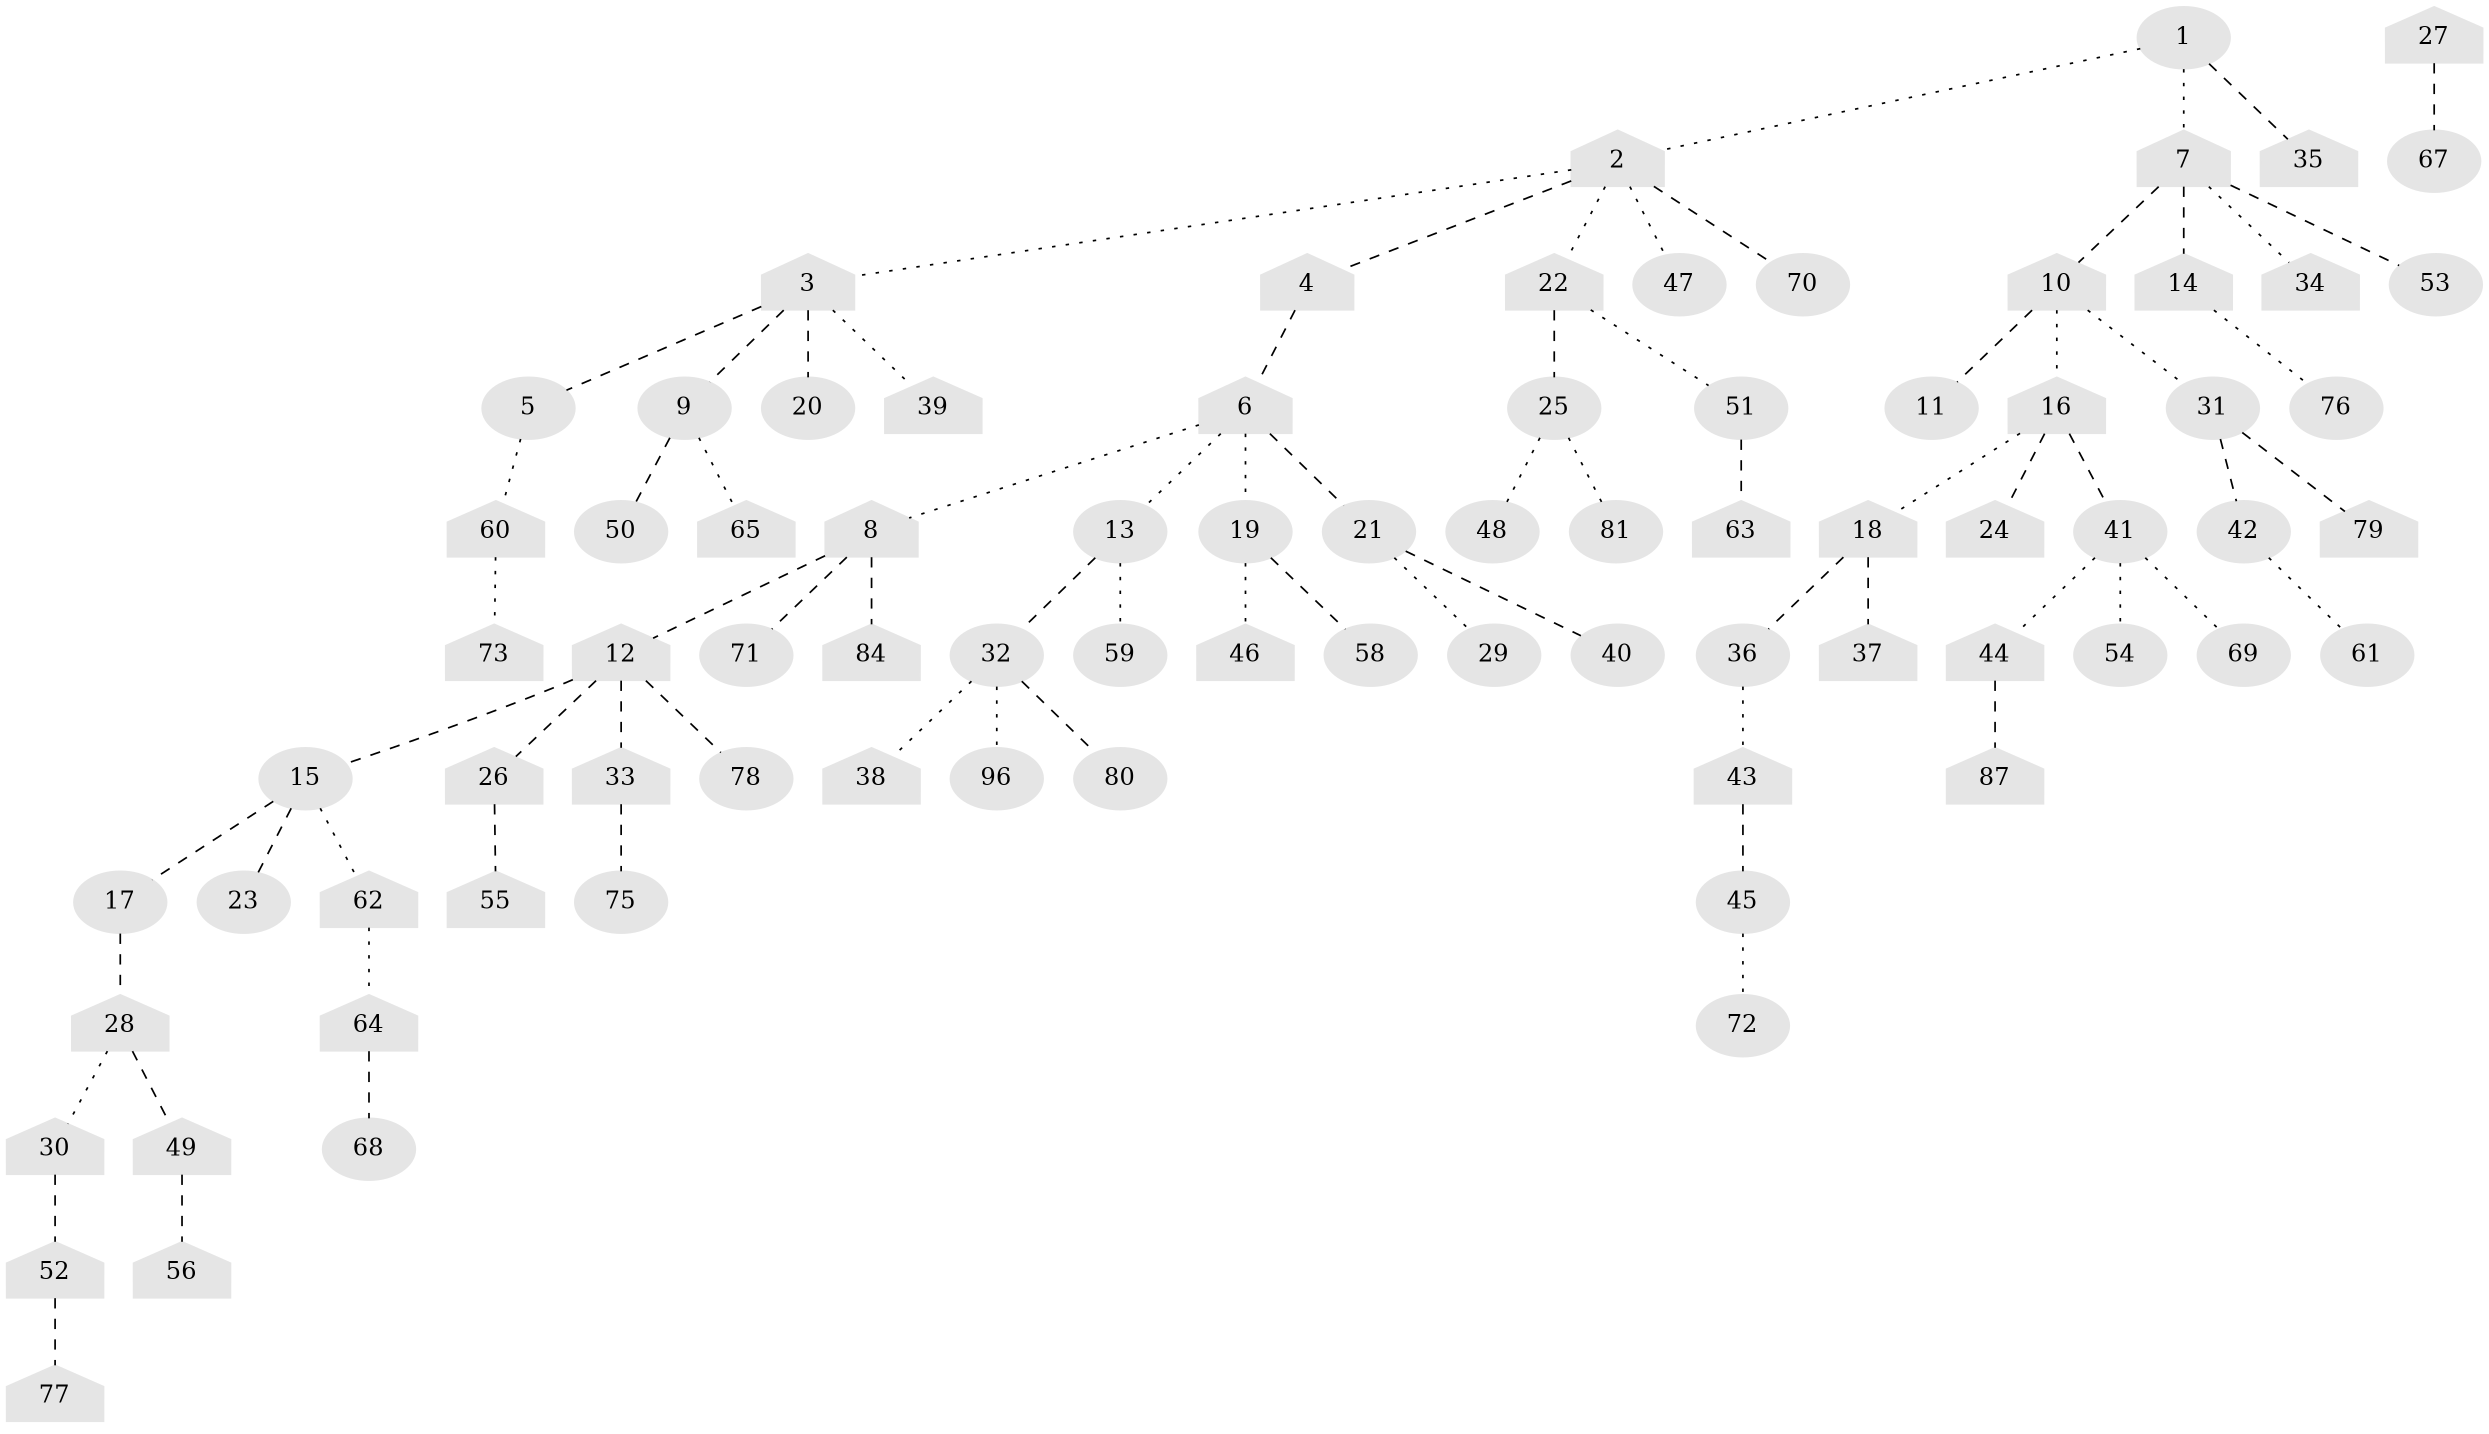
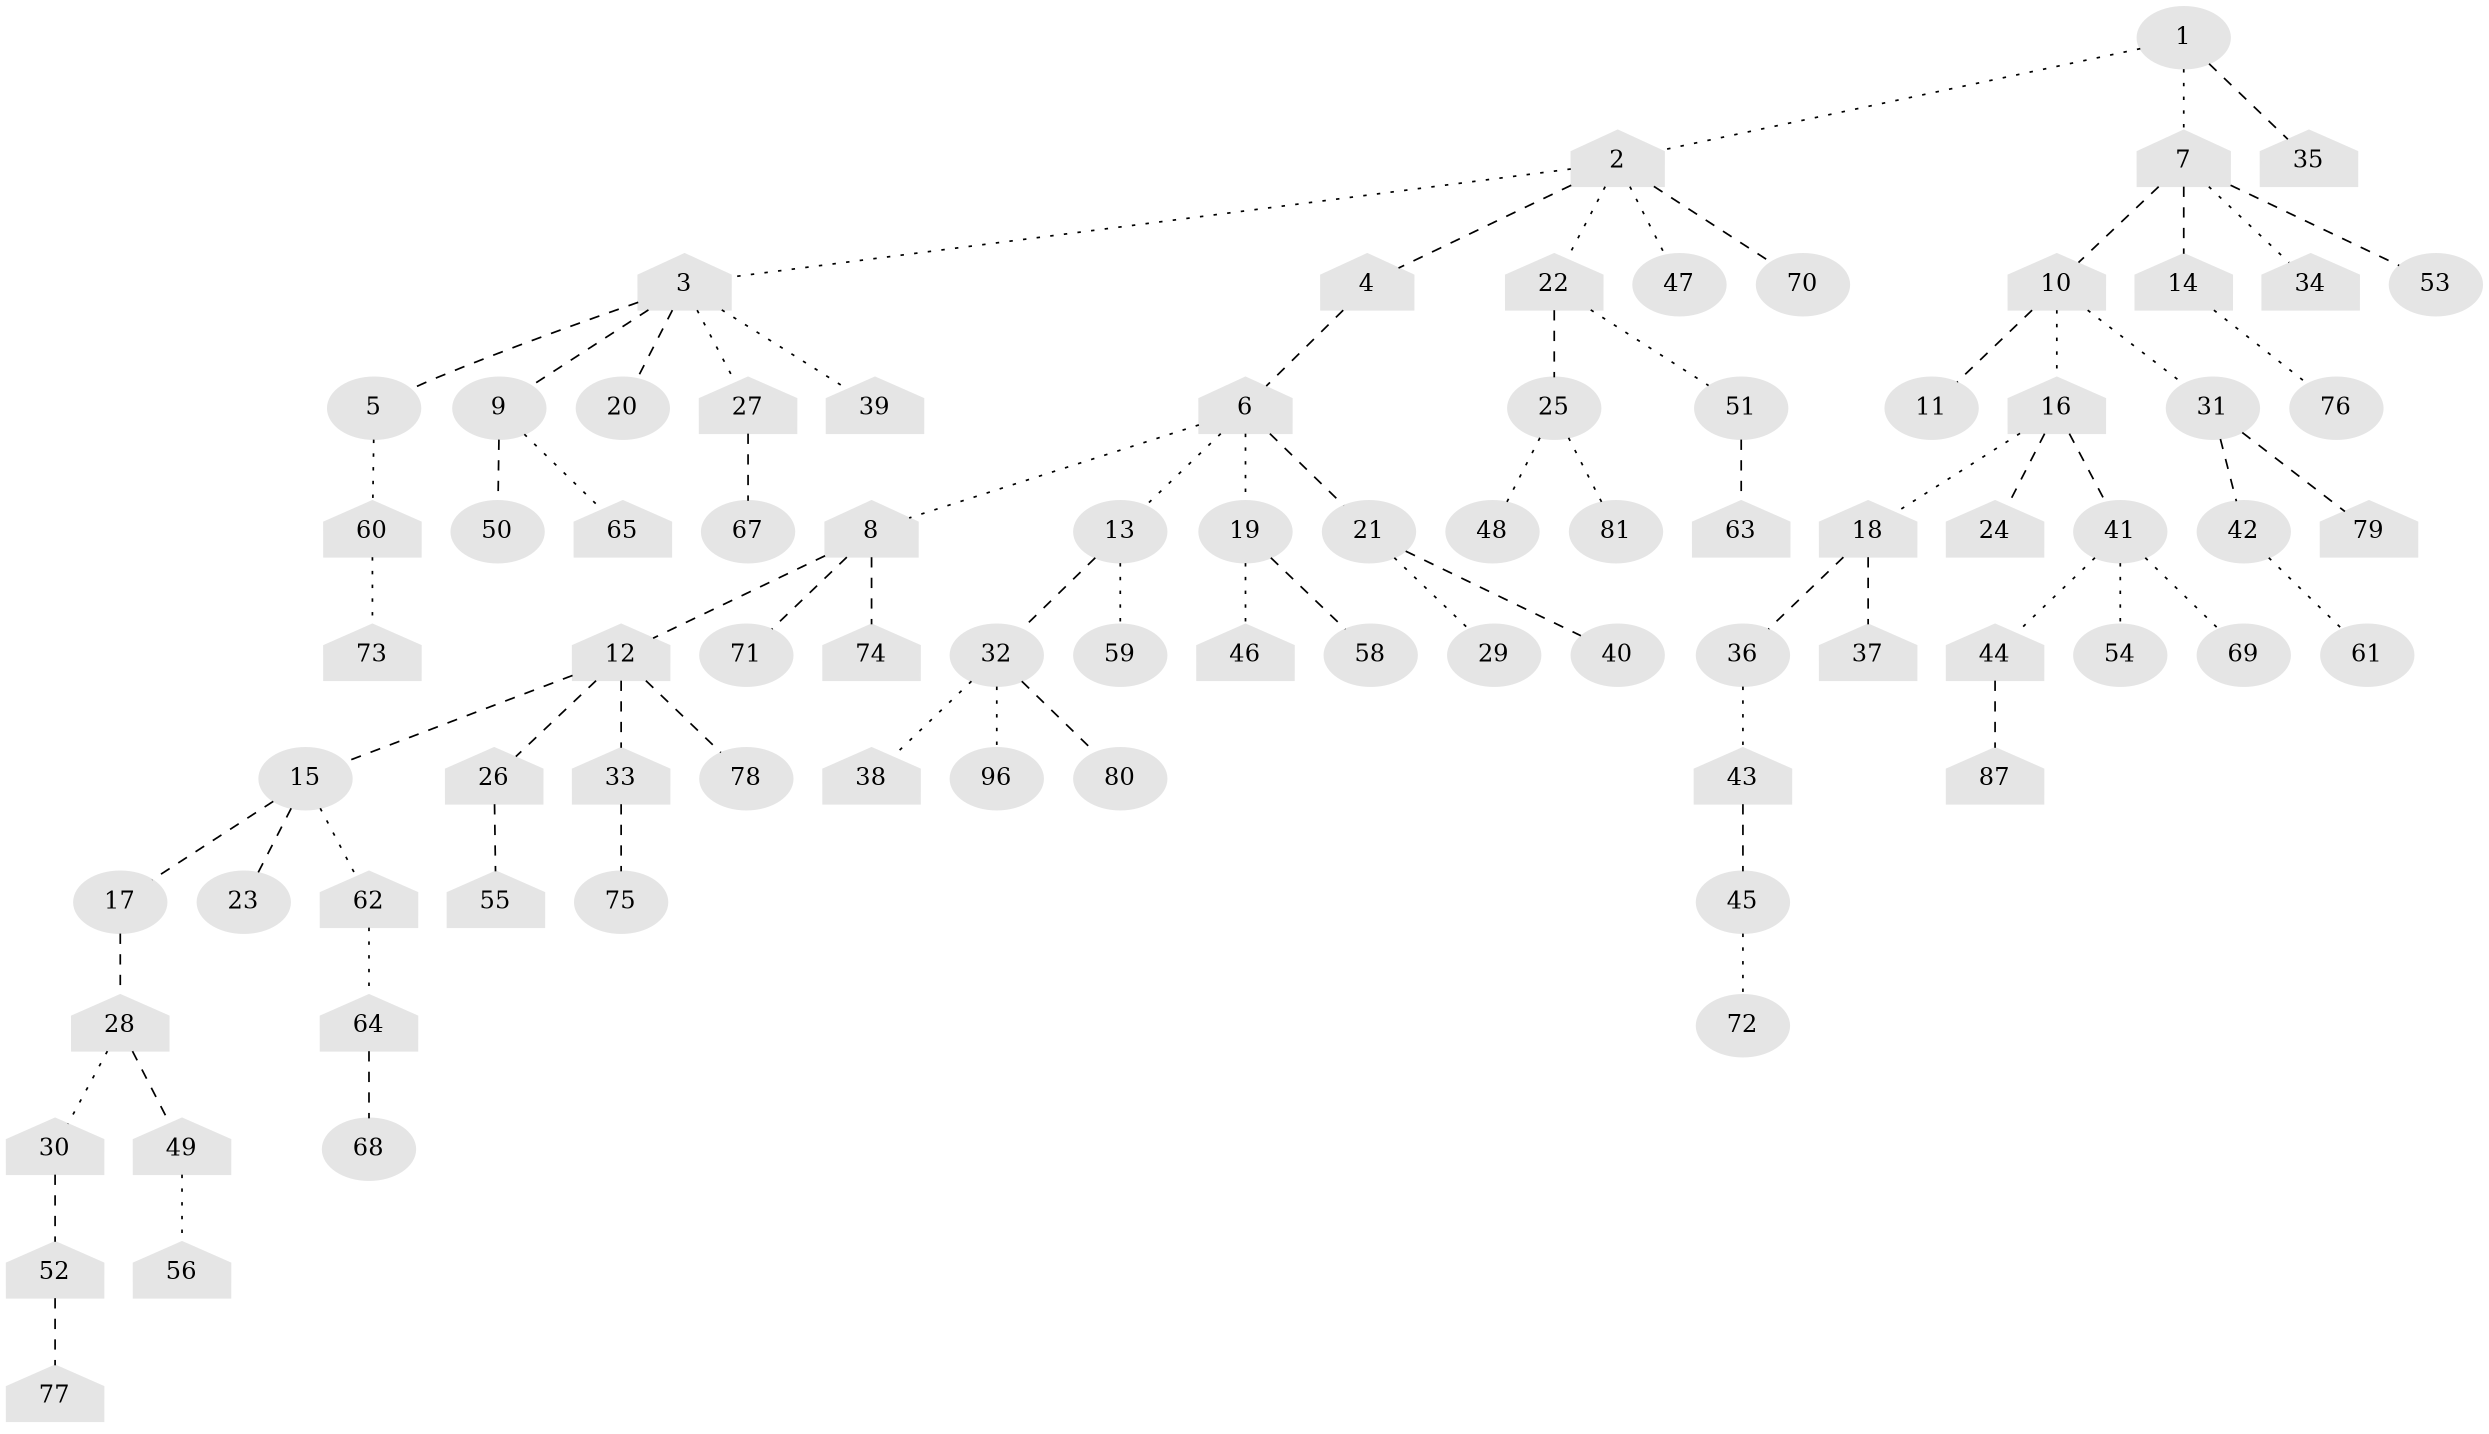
edge "3" -- "27": added
node "84": label "84" -> "74"
edge "49" -- "56": style dashed -> dotted
